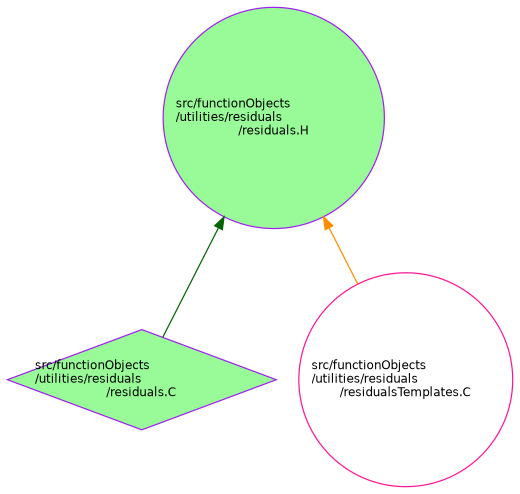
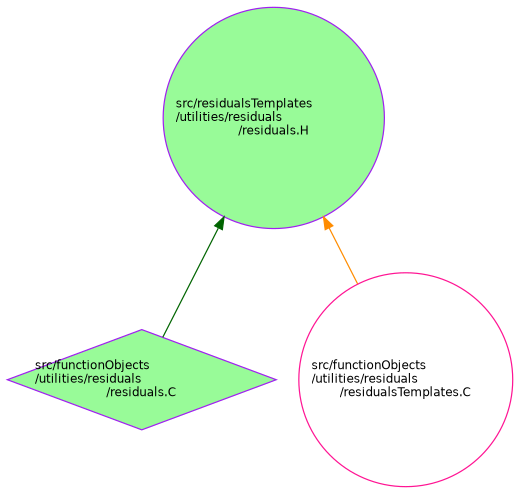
node "src/functionObjects /utilities/residuals /residuals.H": label "src/functionObjects /utilities/residuals /residuals.H" -> "src/residualsTemplates /utilities/residuals /residuals.H"
